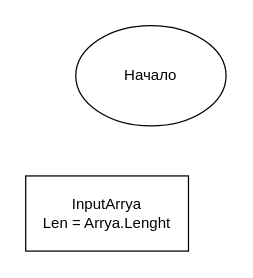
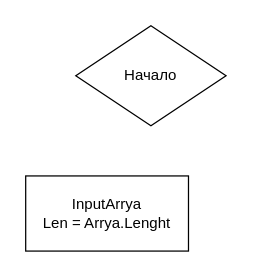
node "Начало": shape ellipse -> diamond
